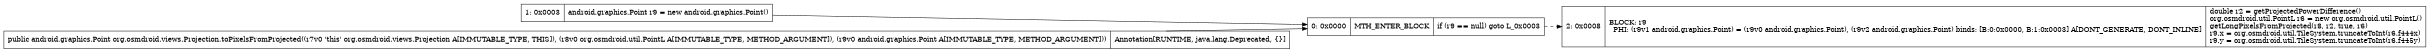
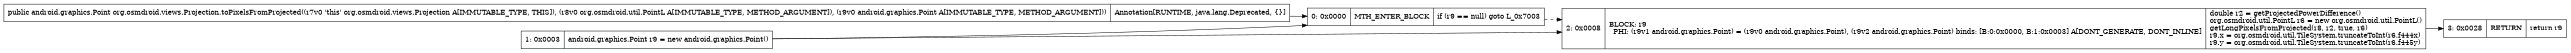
node "0: 0x0000": text "if (r9 == null) goto L_0x0003" -> "if (r9 == null) goto L_0x7003"
node "3: 0x0028": added
edge "1: 0x0003" -> "2: 0x0008": added
